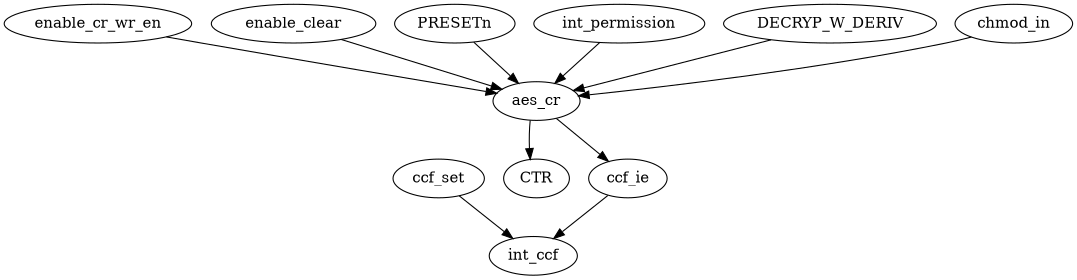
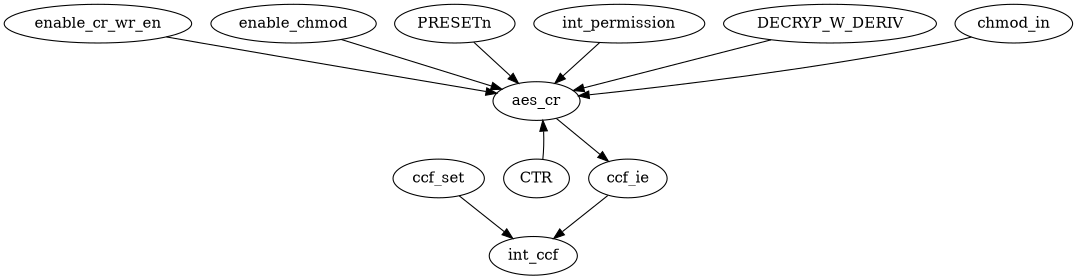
node "enable_clear": label "enable_clear" -> "enable_chmod"
edge "aes_cr" -> "CTR": reversed
